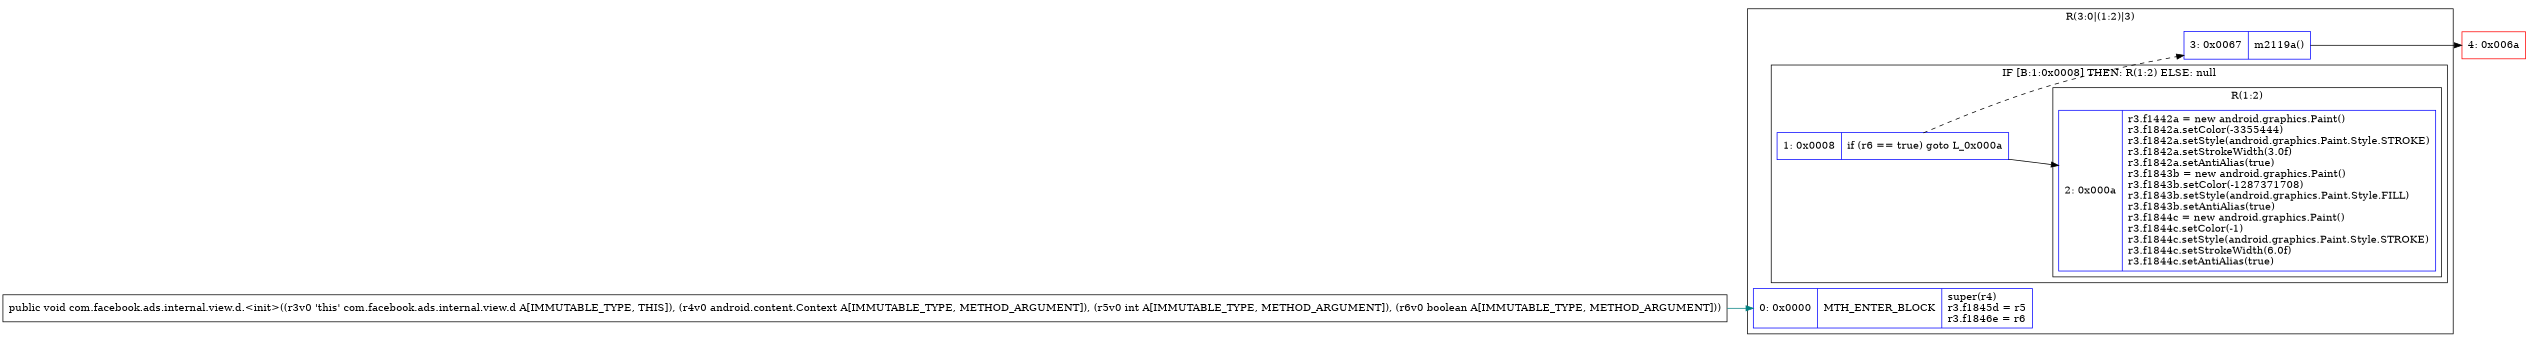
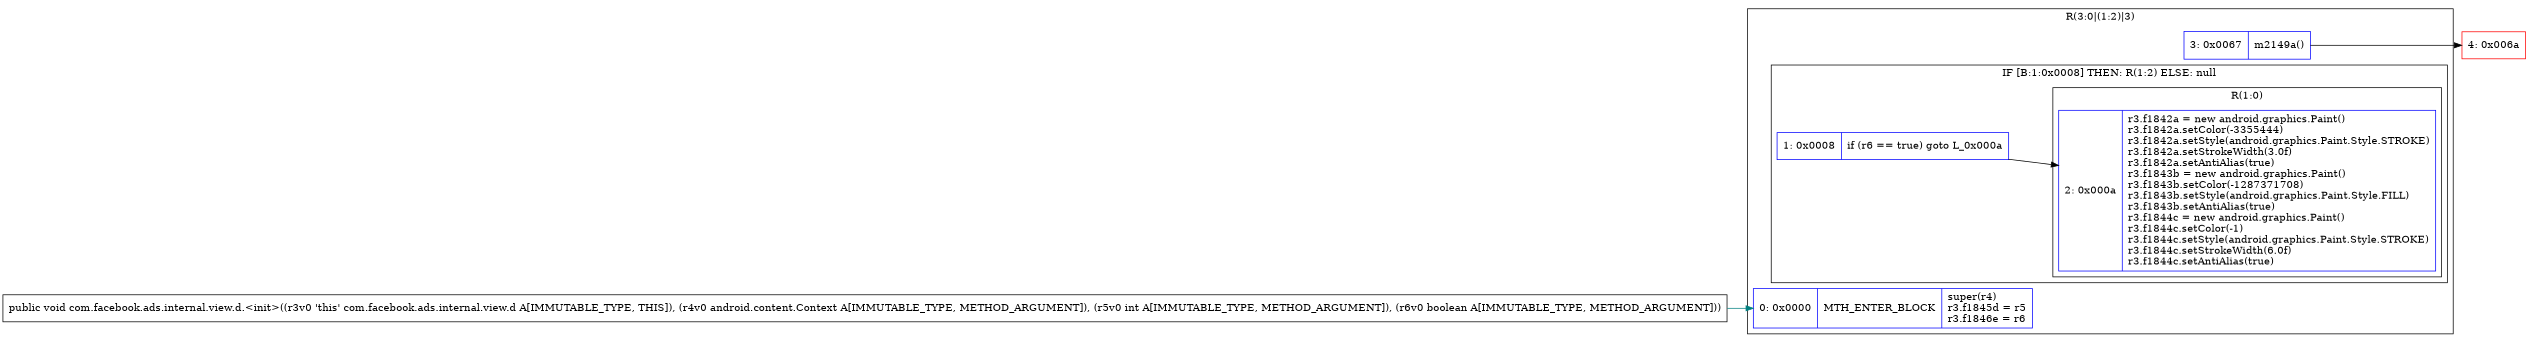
node "3: 0x0067": text "m2119a()" -> "m2149a()"
edge "1: 0x0008" -> "3: 0x0067": removed
cluster "R(1:2)": label "R(1:2)" -> "R(1:0)"
node "2: 0x000a": text "r3.f1442a = new android.graphics.Paint()" -> "r3.f1842a = new android.graphics.Paint()"
